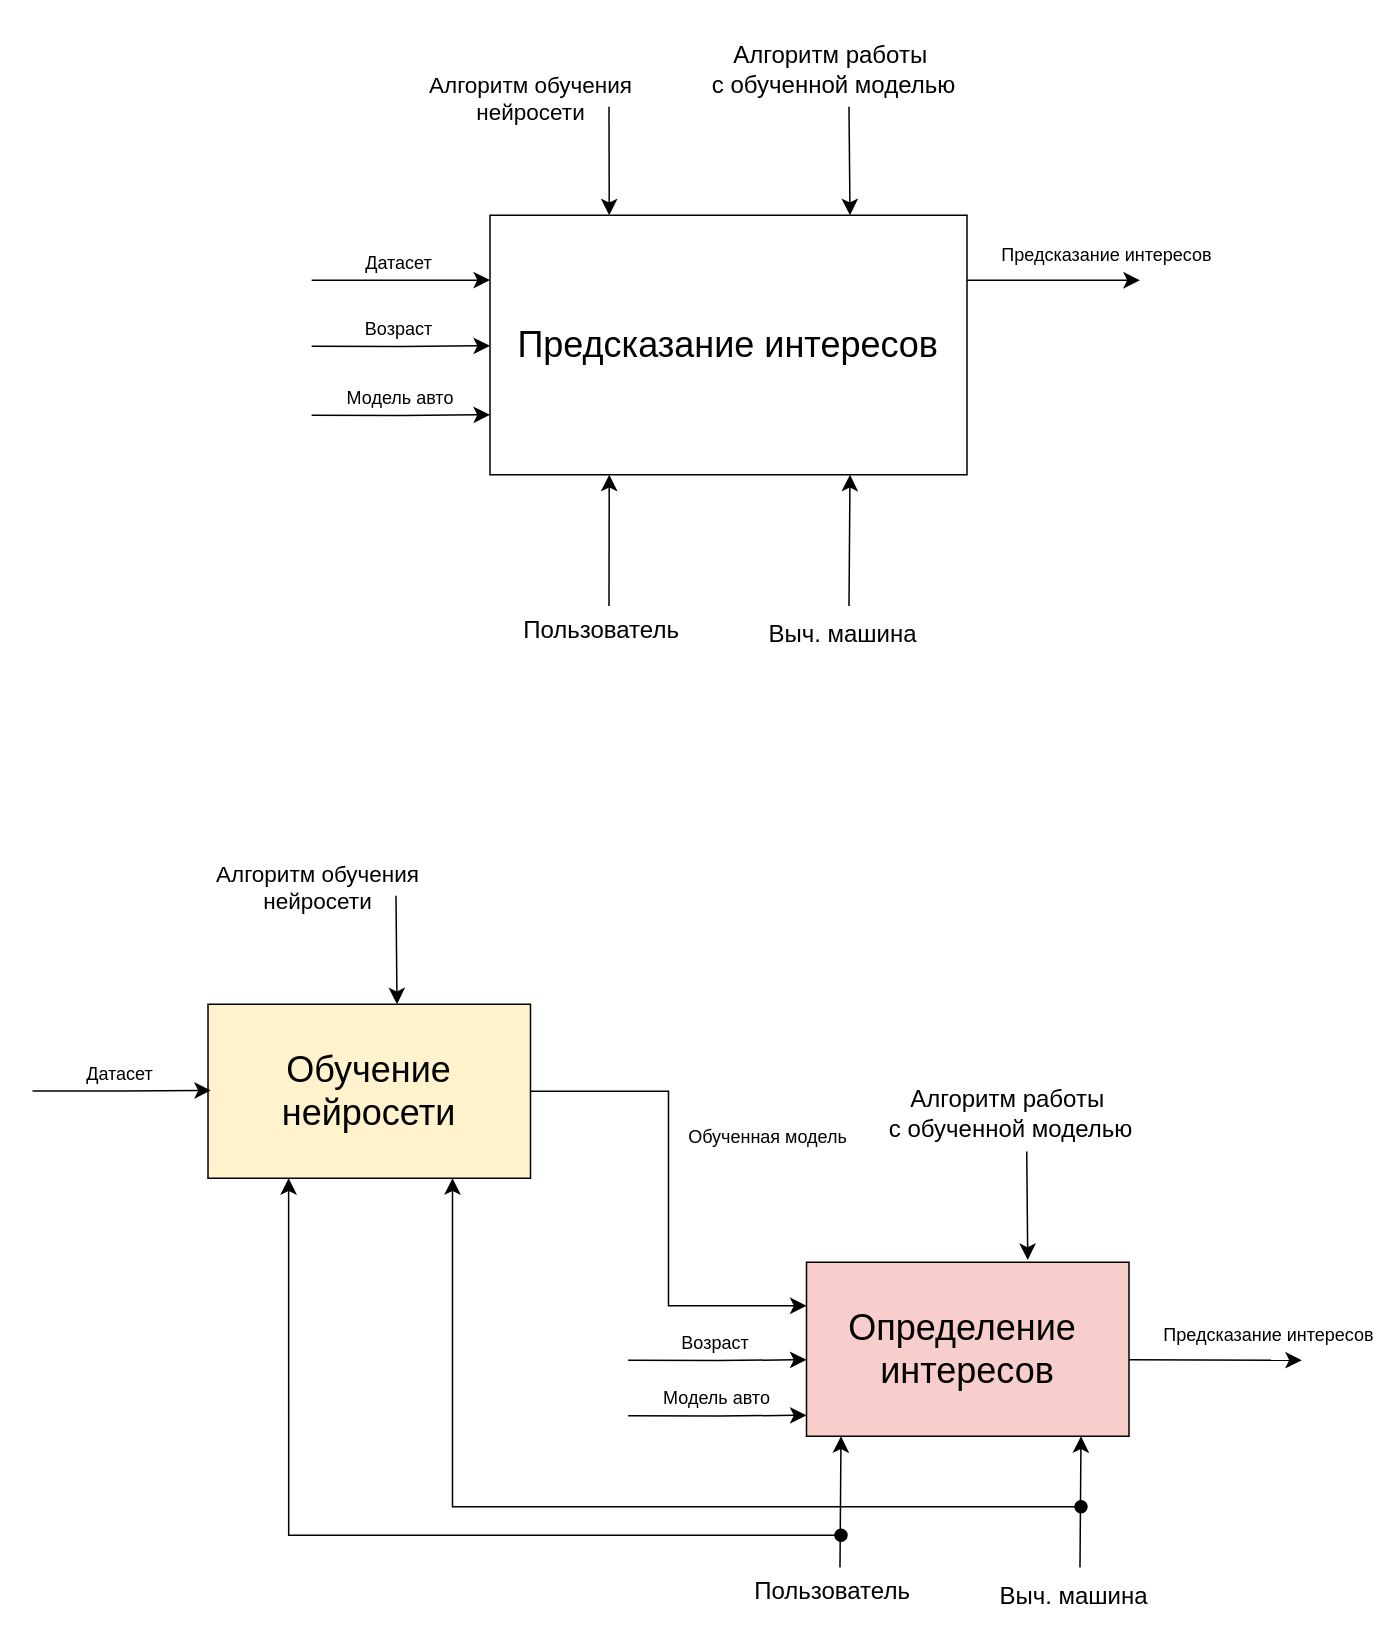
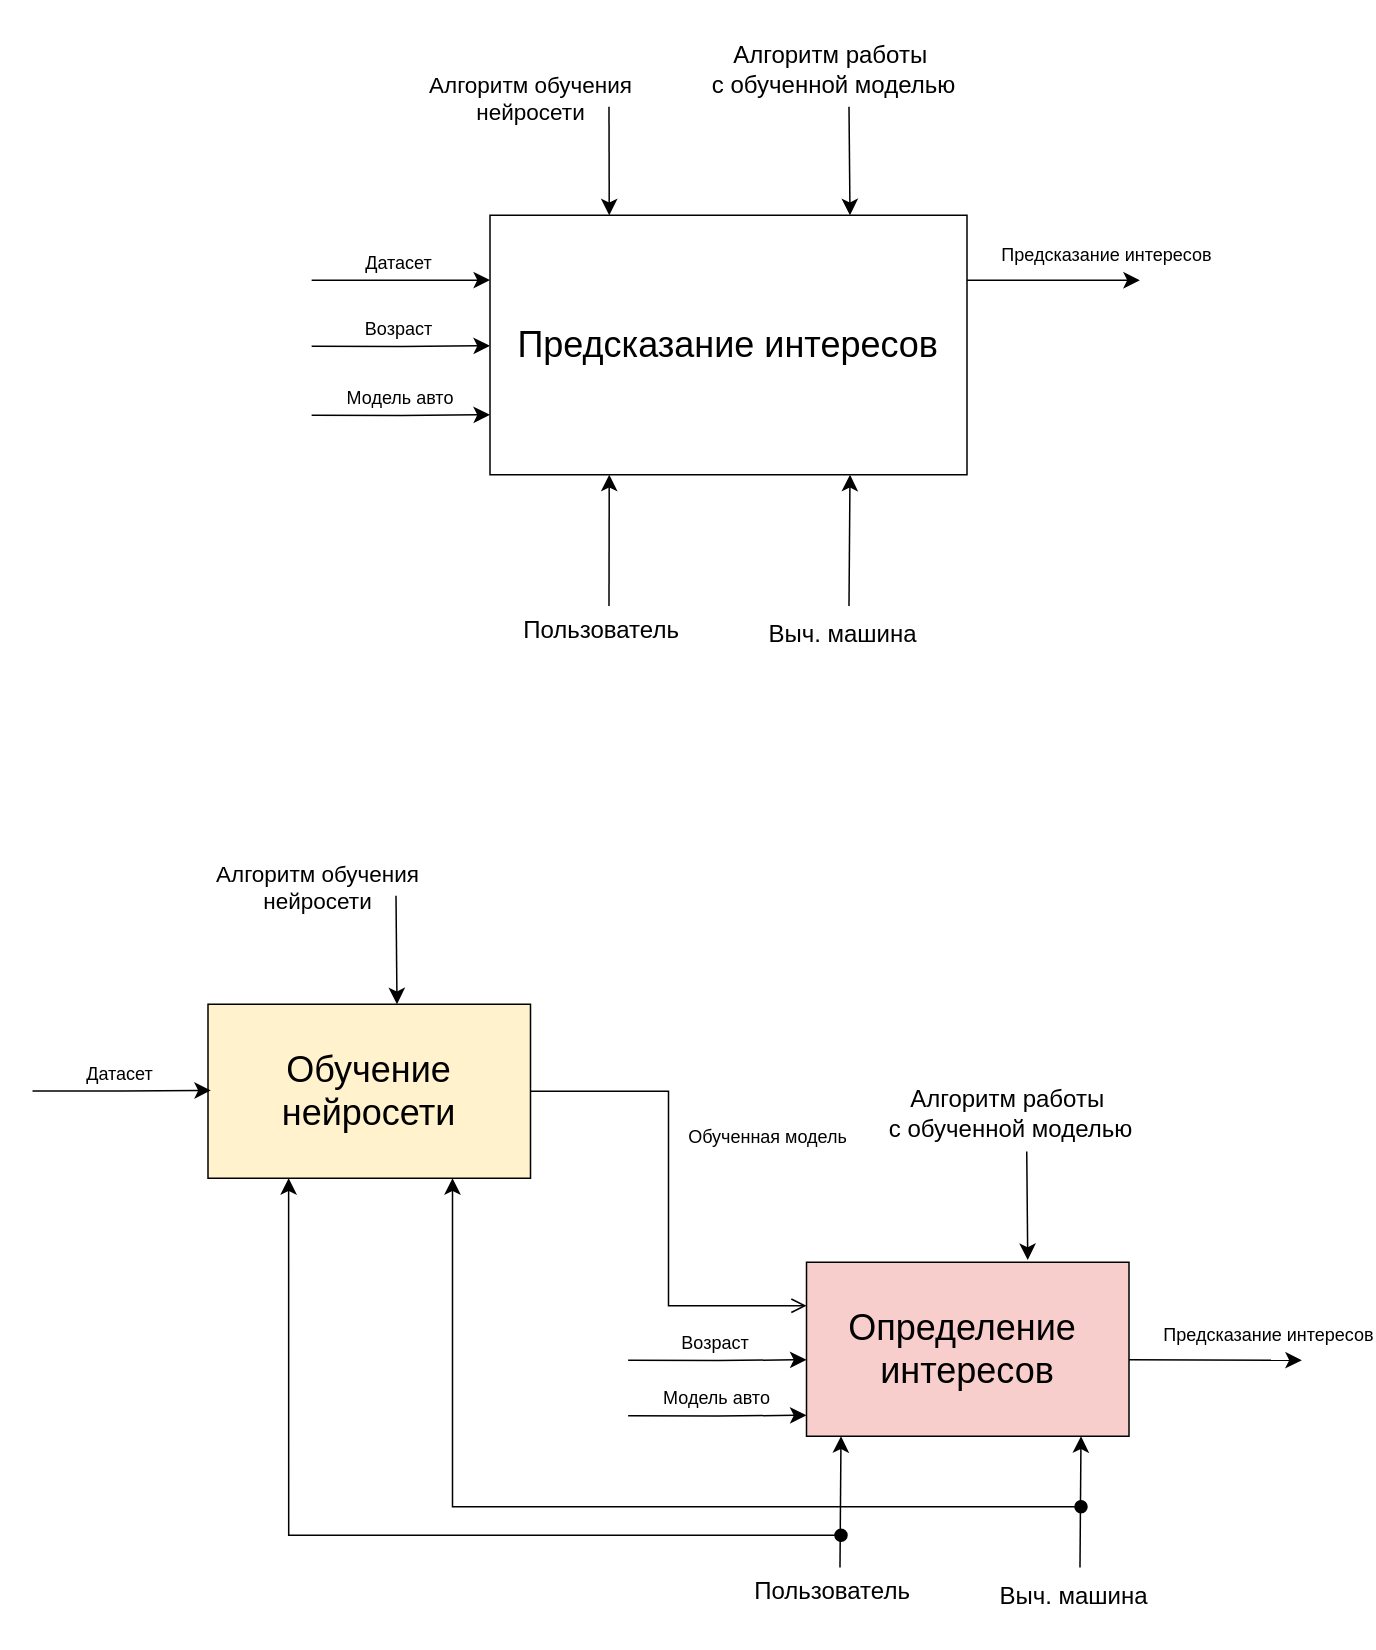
edge "Обучение нейросети" -> "Определение интересов": arrowhead classic -> open
